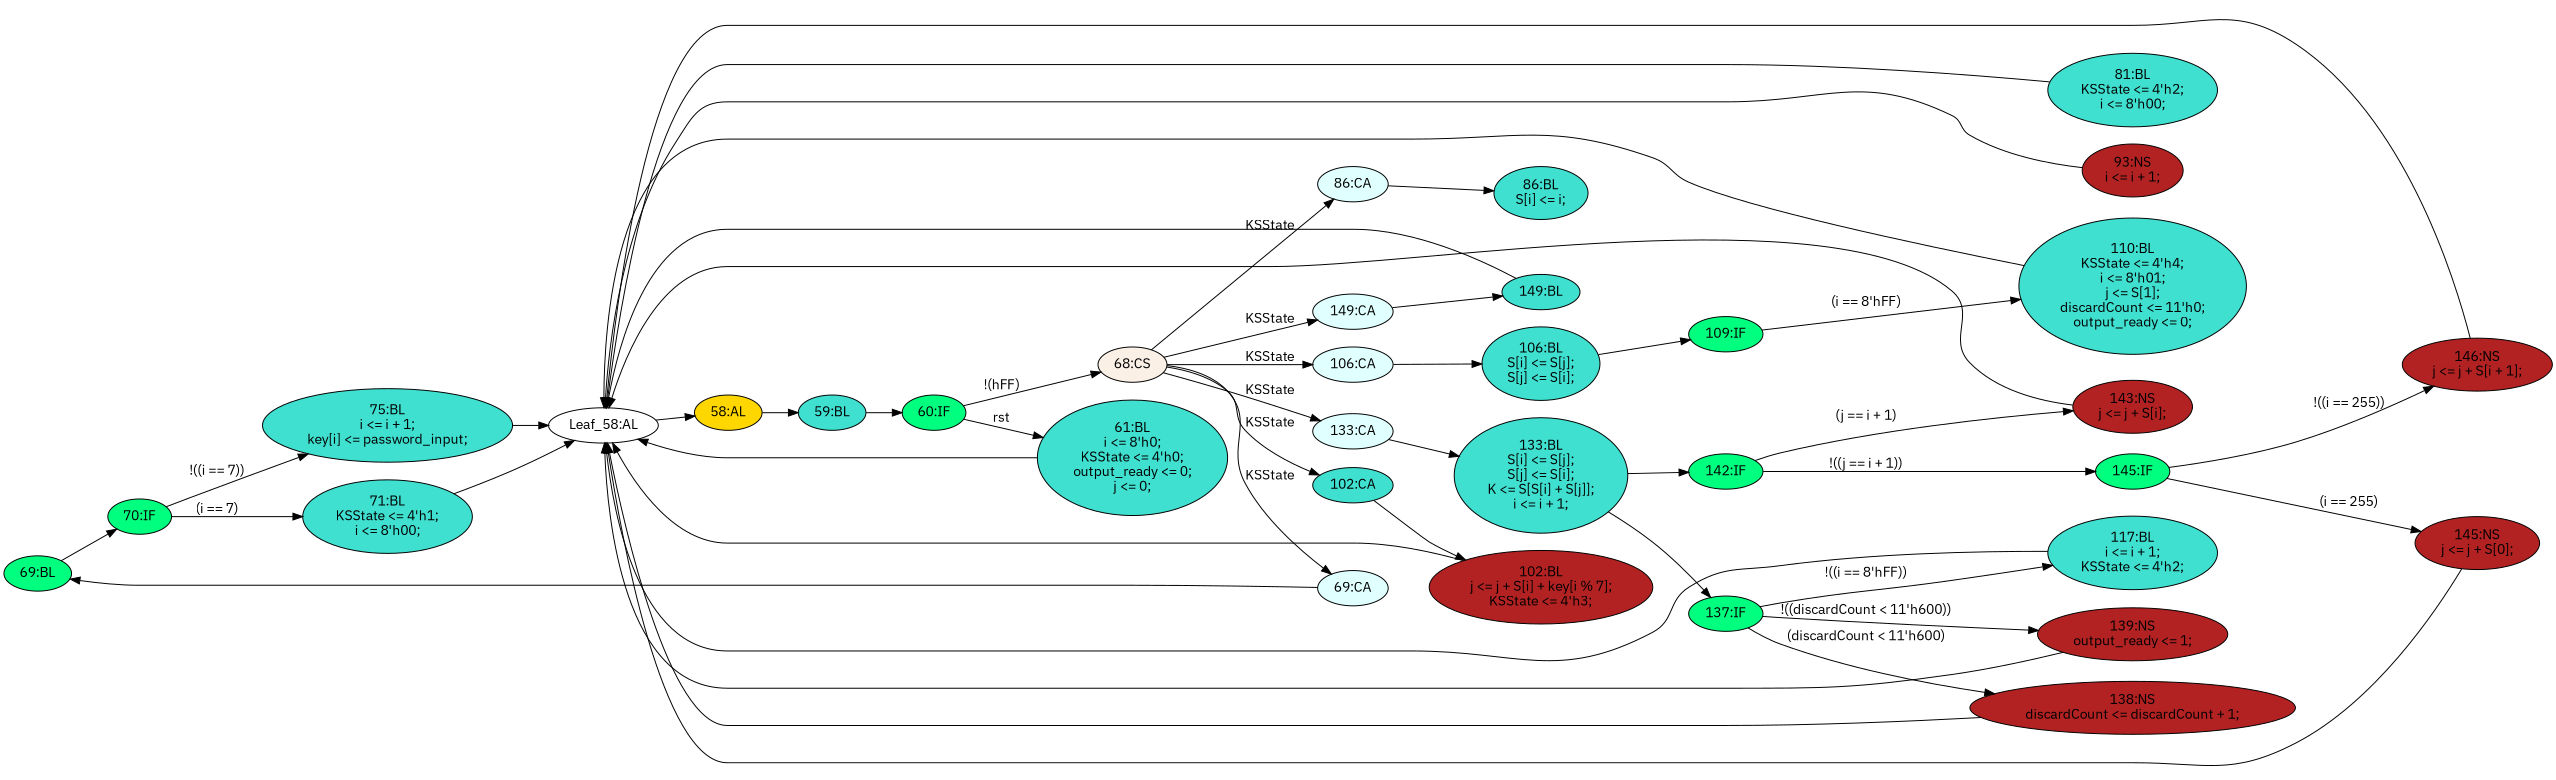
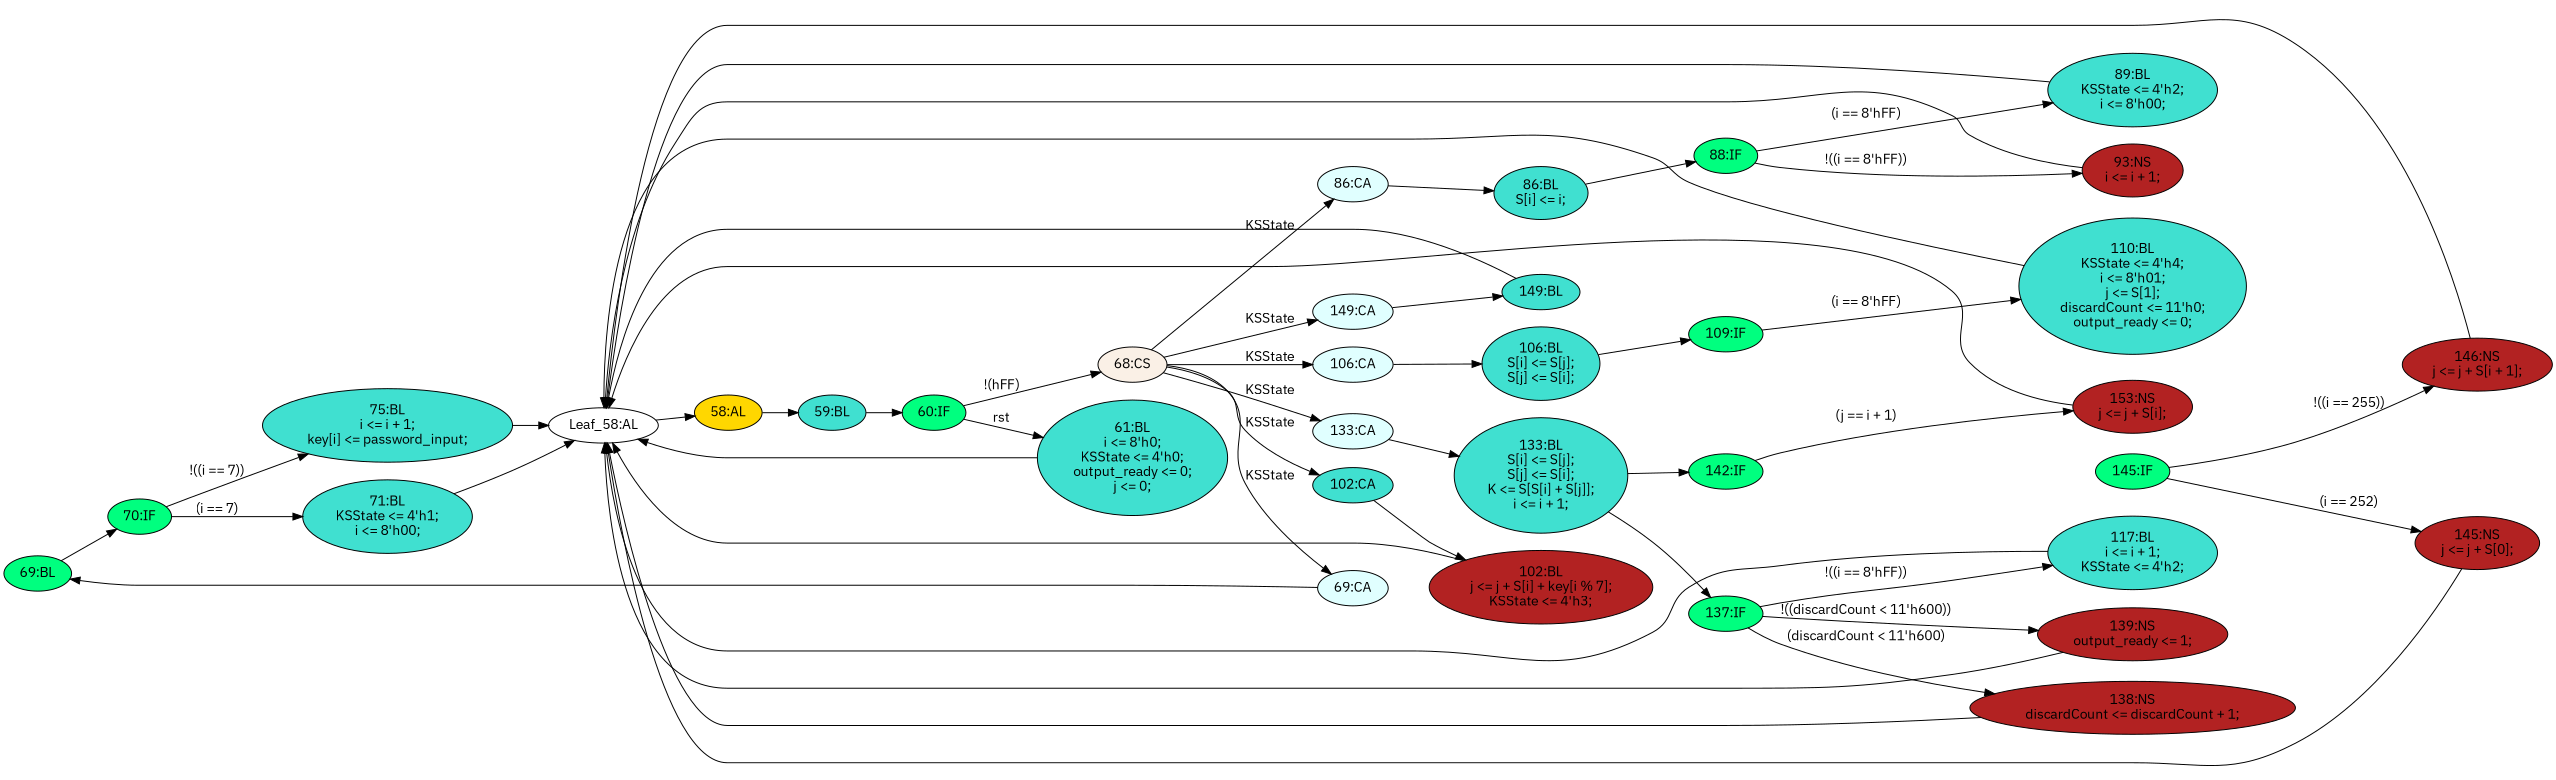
node "81:BL KSState <= 4'h2; i <= 8'h00;": label "81:BL KSState <= 4'h2; i <= 8'h00;" -> "89:BL KSState <= 4'h2; i <= 8'h00;"
node "88:IF": added
node "143:NS j <= j + S[i];": label "143:NS j <= j + S[i];" -> "153:NS j <= j + S[i];"
edge "142:IF" -> "145:IF": removed, label "!((j == i + 1))"
edge "145:IF" -> "145:NS j <= j + S[0];": label "(i == 255)" -> "(i == 252)"
